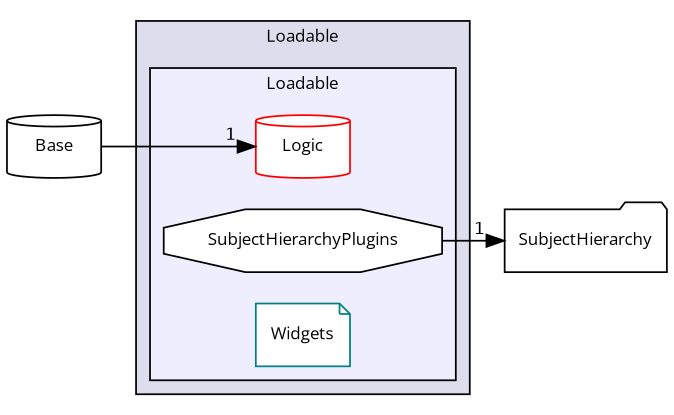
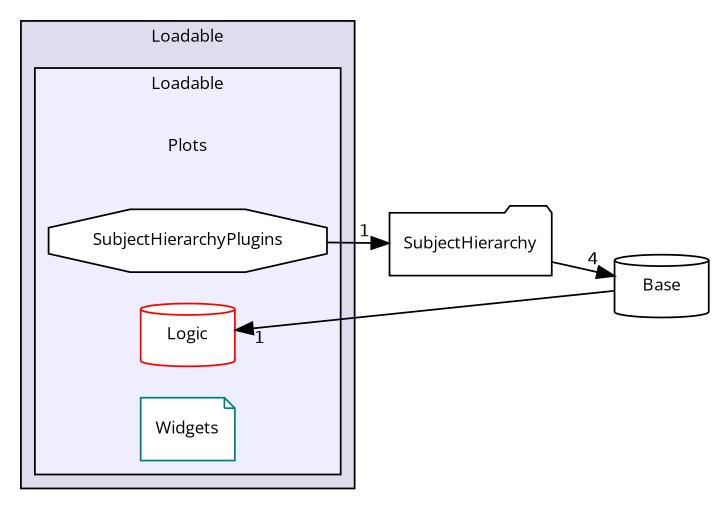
node "Plots": added
edge "SubjectHierarchy" -> "Base": added
